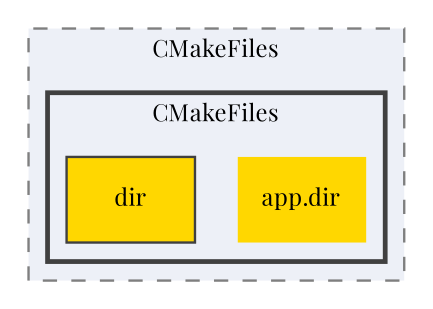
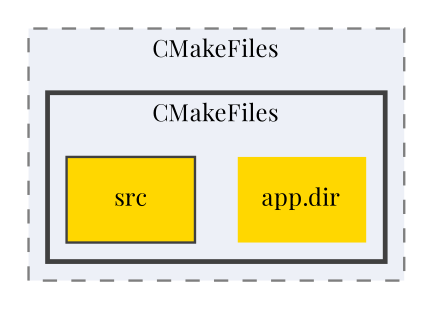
node "dir": label "dir" -> "src"
